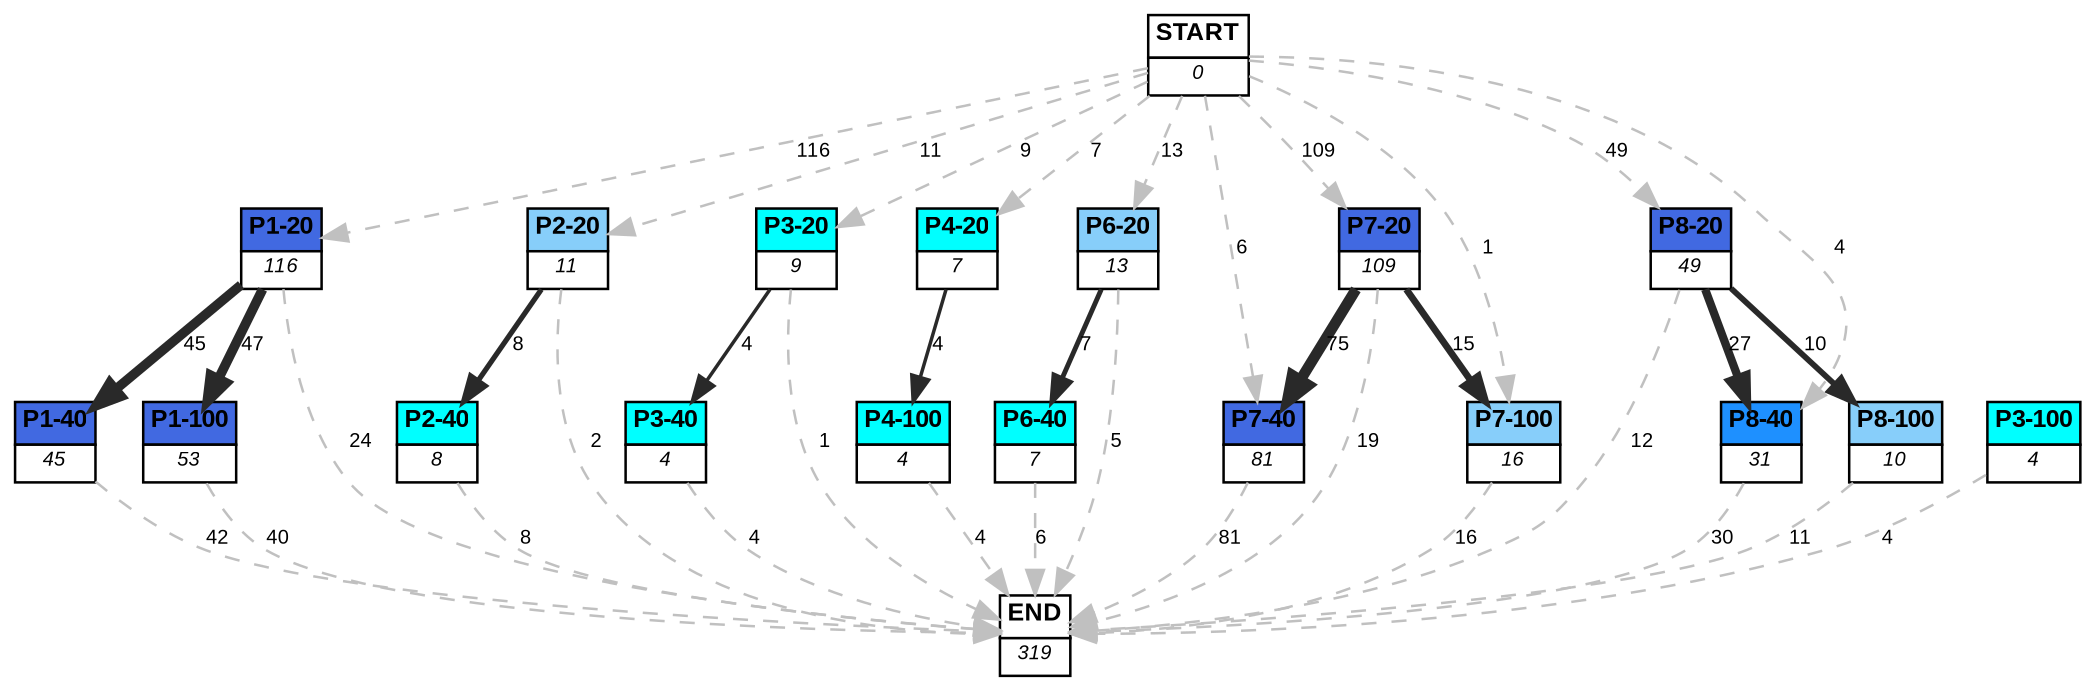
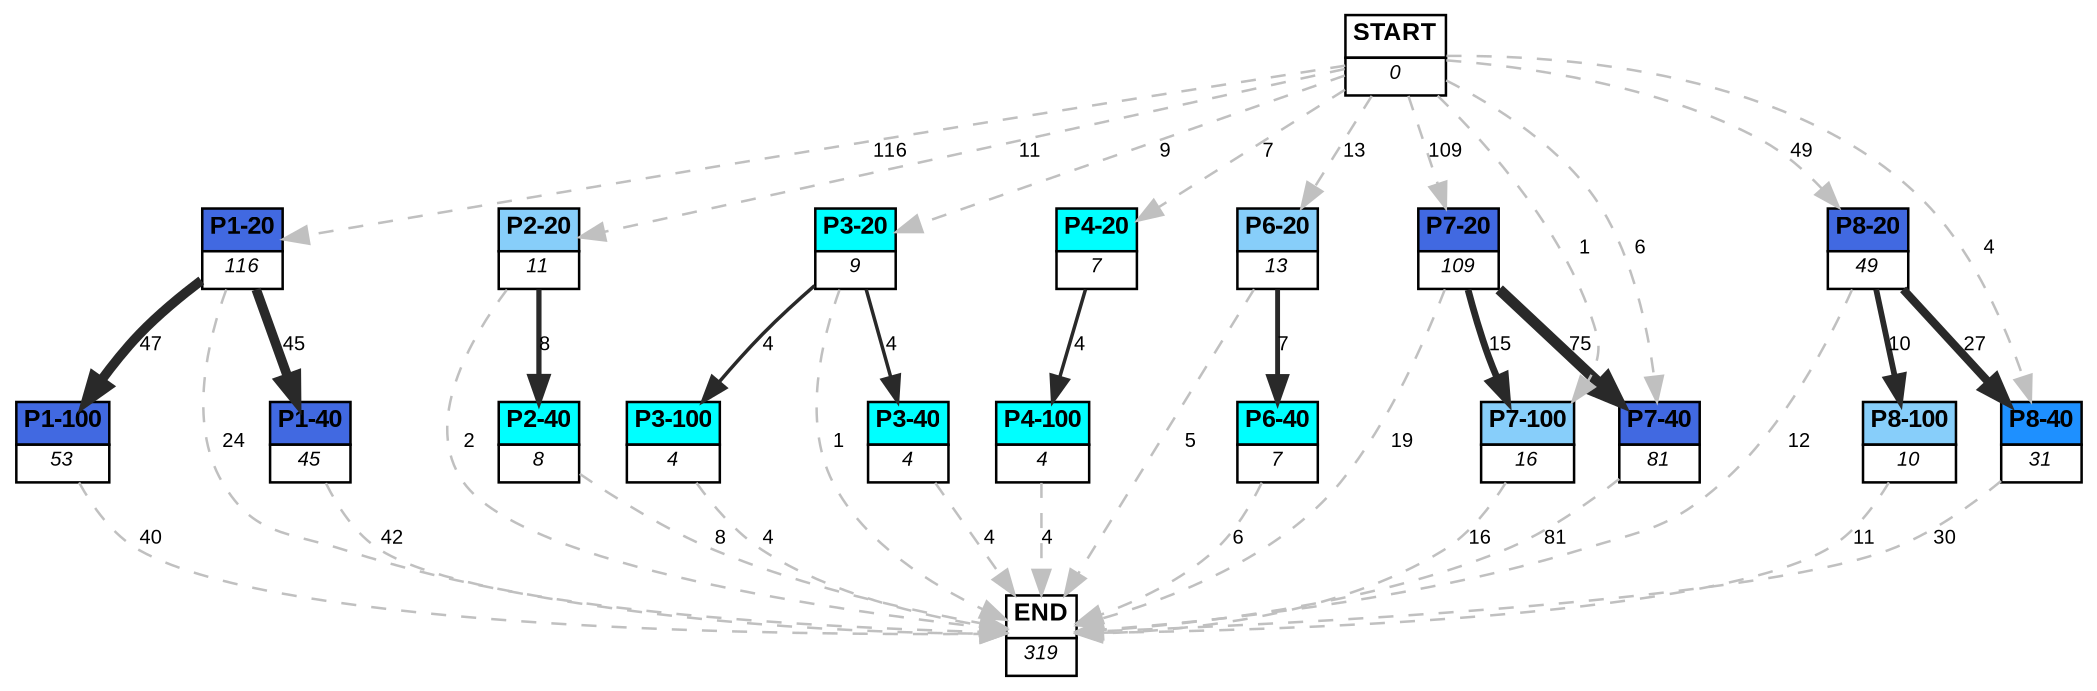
edge "P3-20" -> "P3-100": added, label "4"
